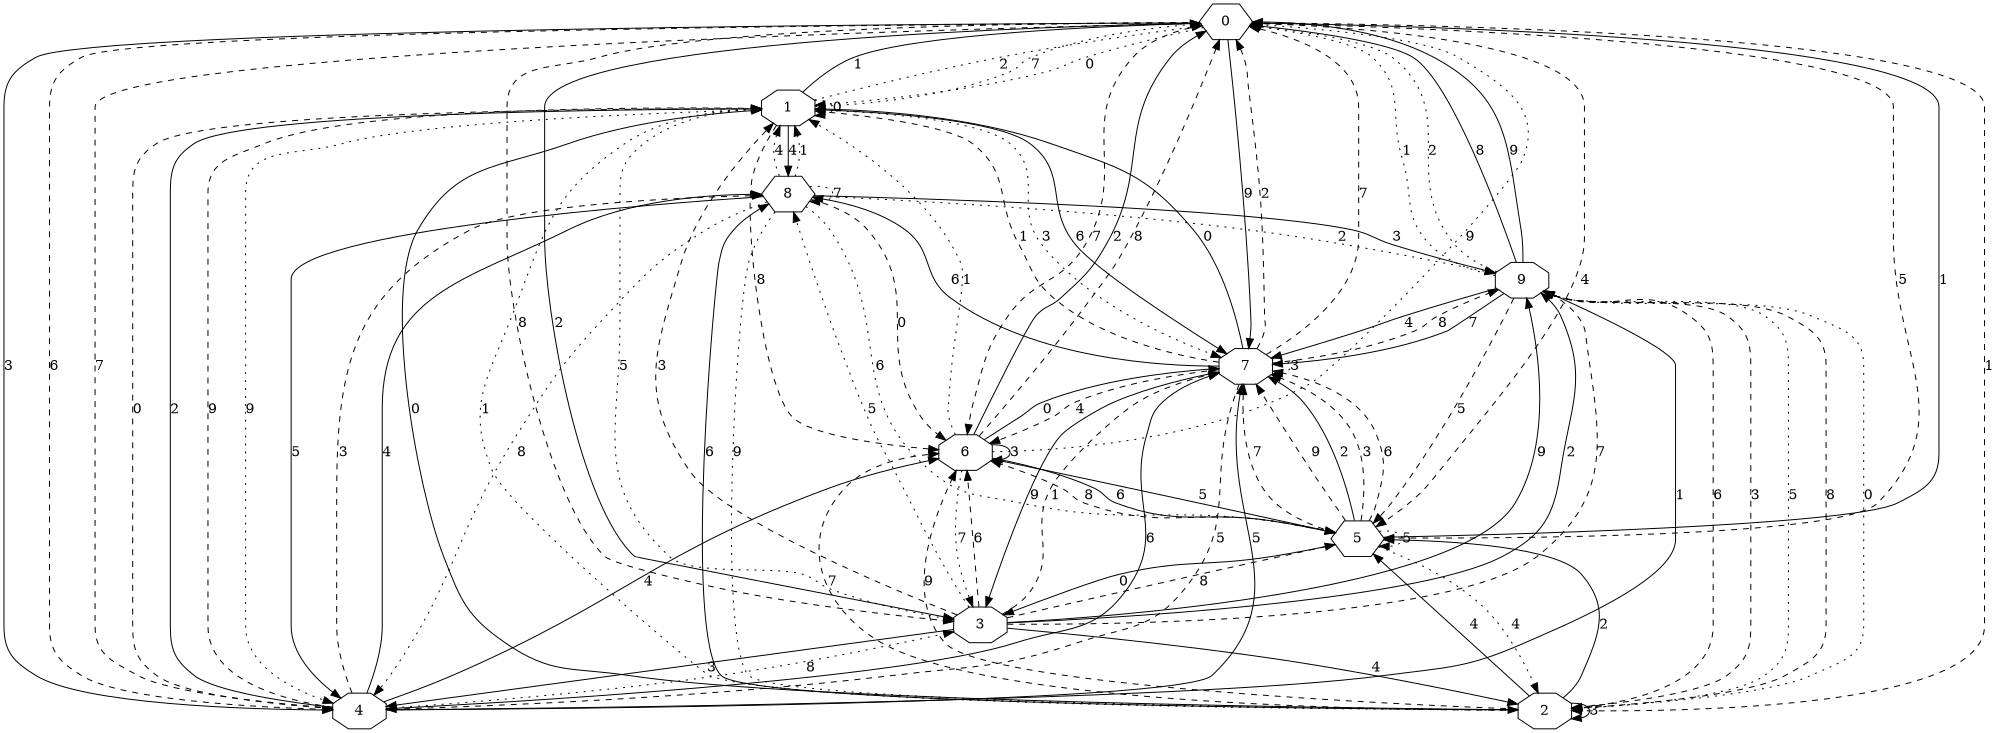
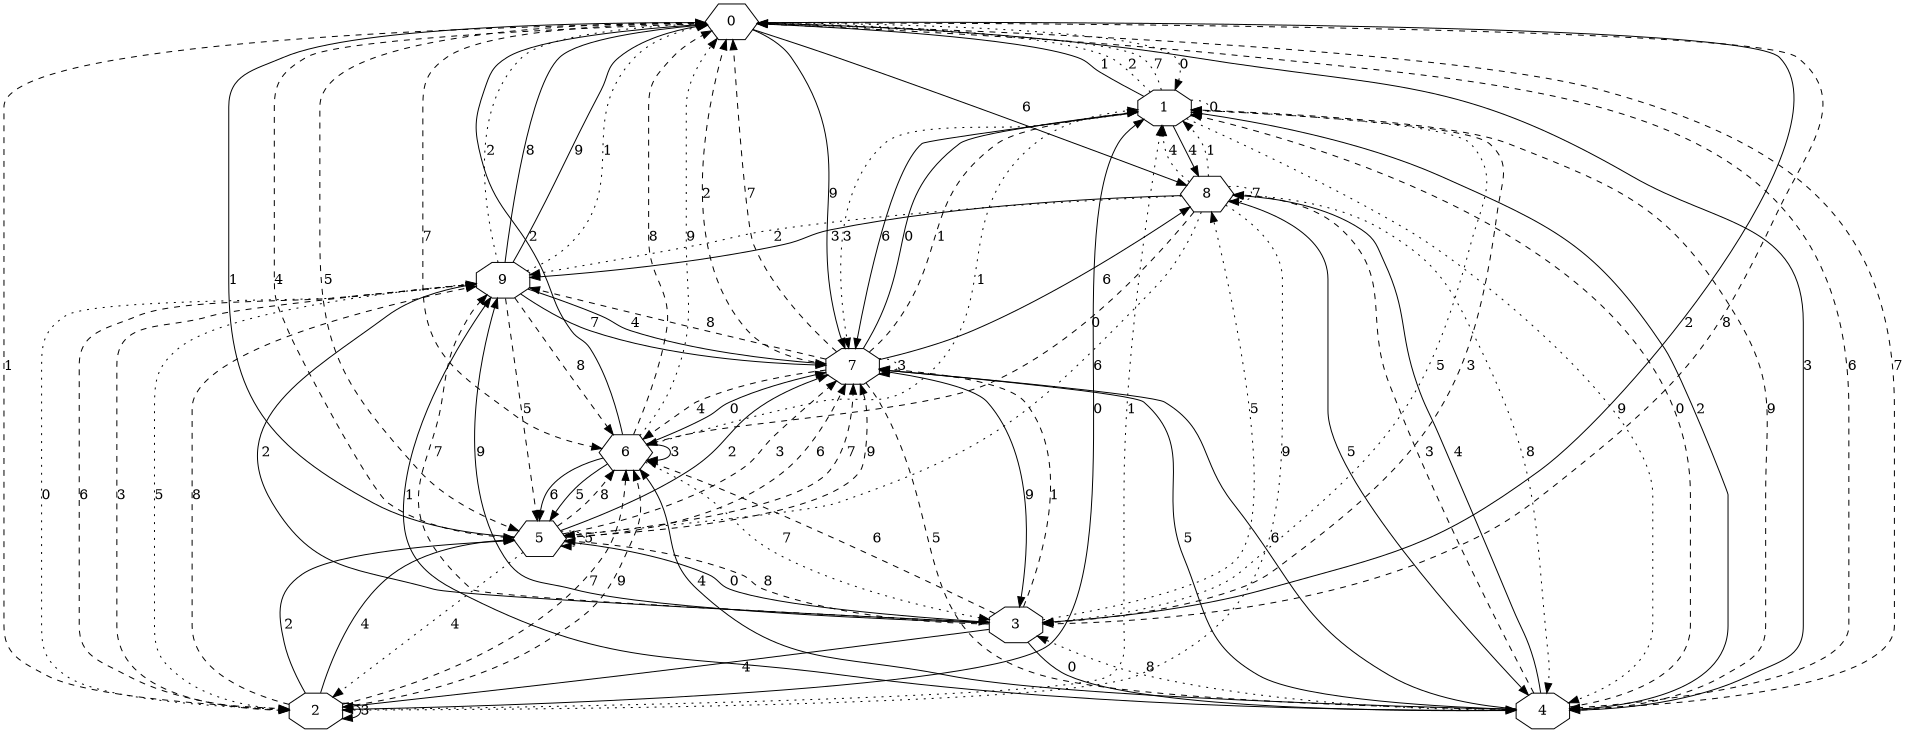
edge "1" -> "6": now "9" -> "6"
node "6": shape octagon -> hexagon
edge "2" -> "8": now "0" -> "8"
edge "3" -> "4": label "3" -> "0"
